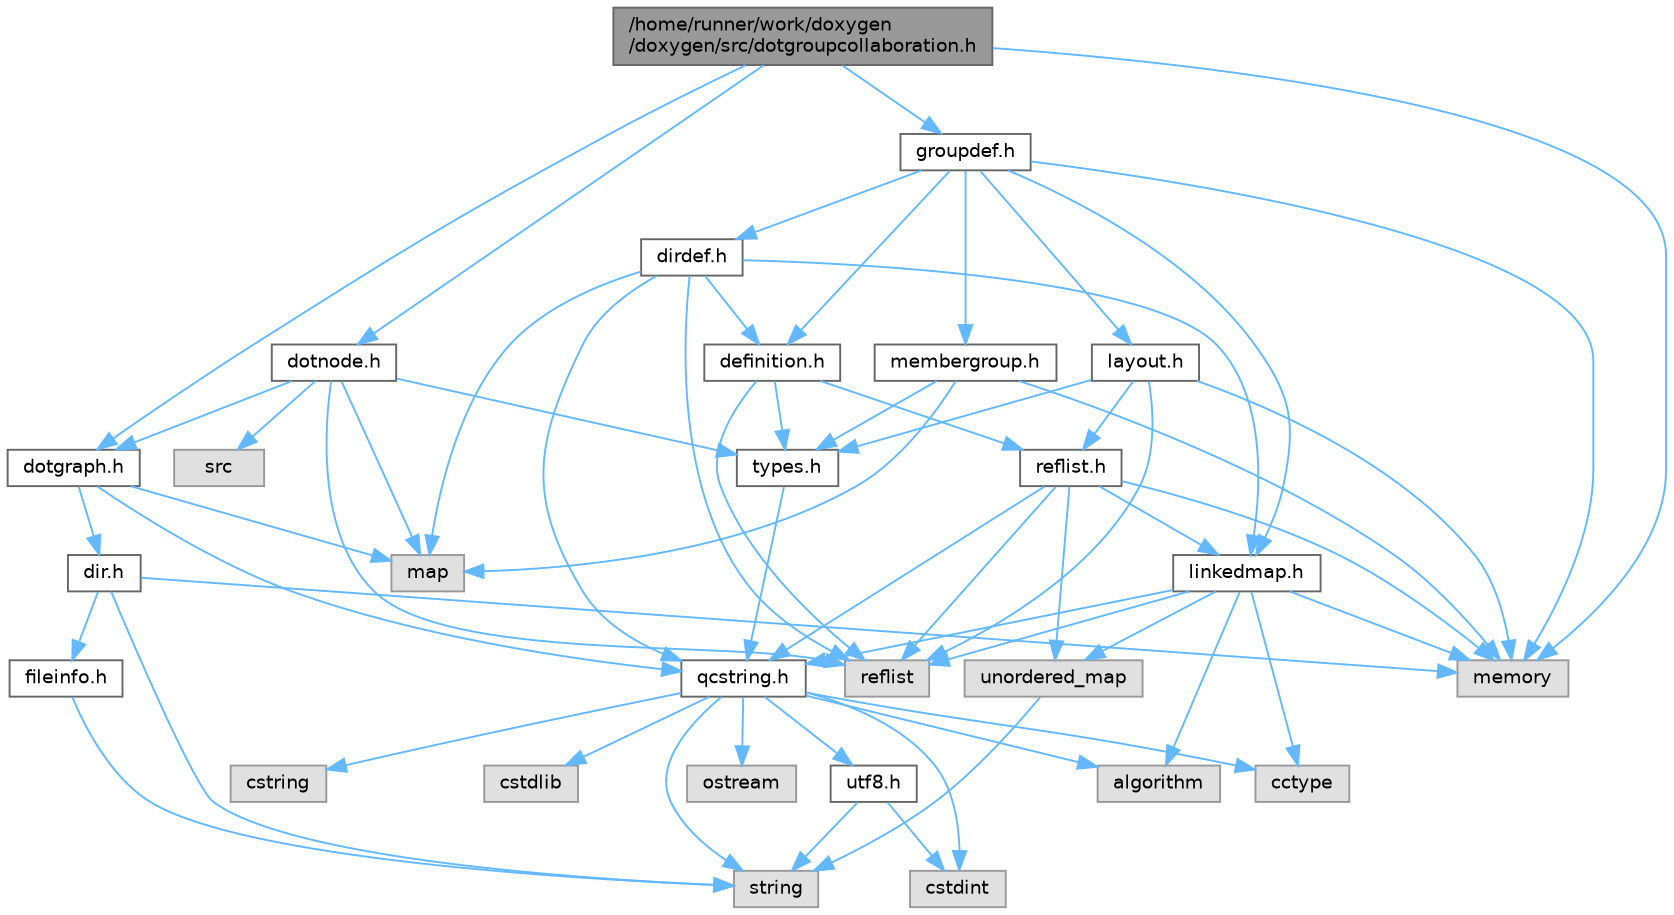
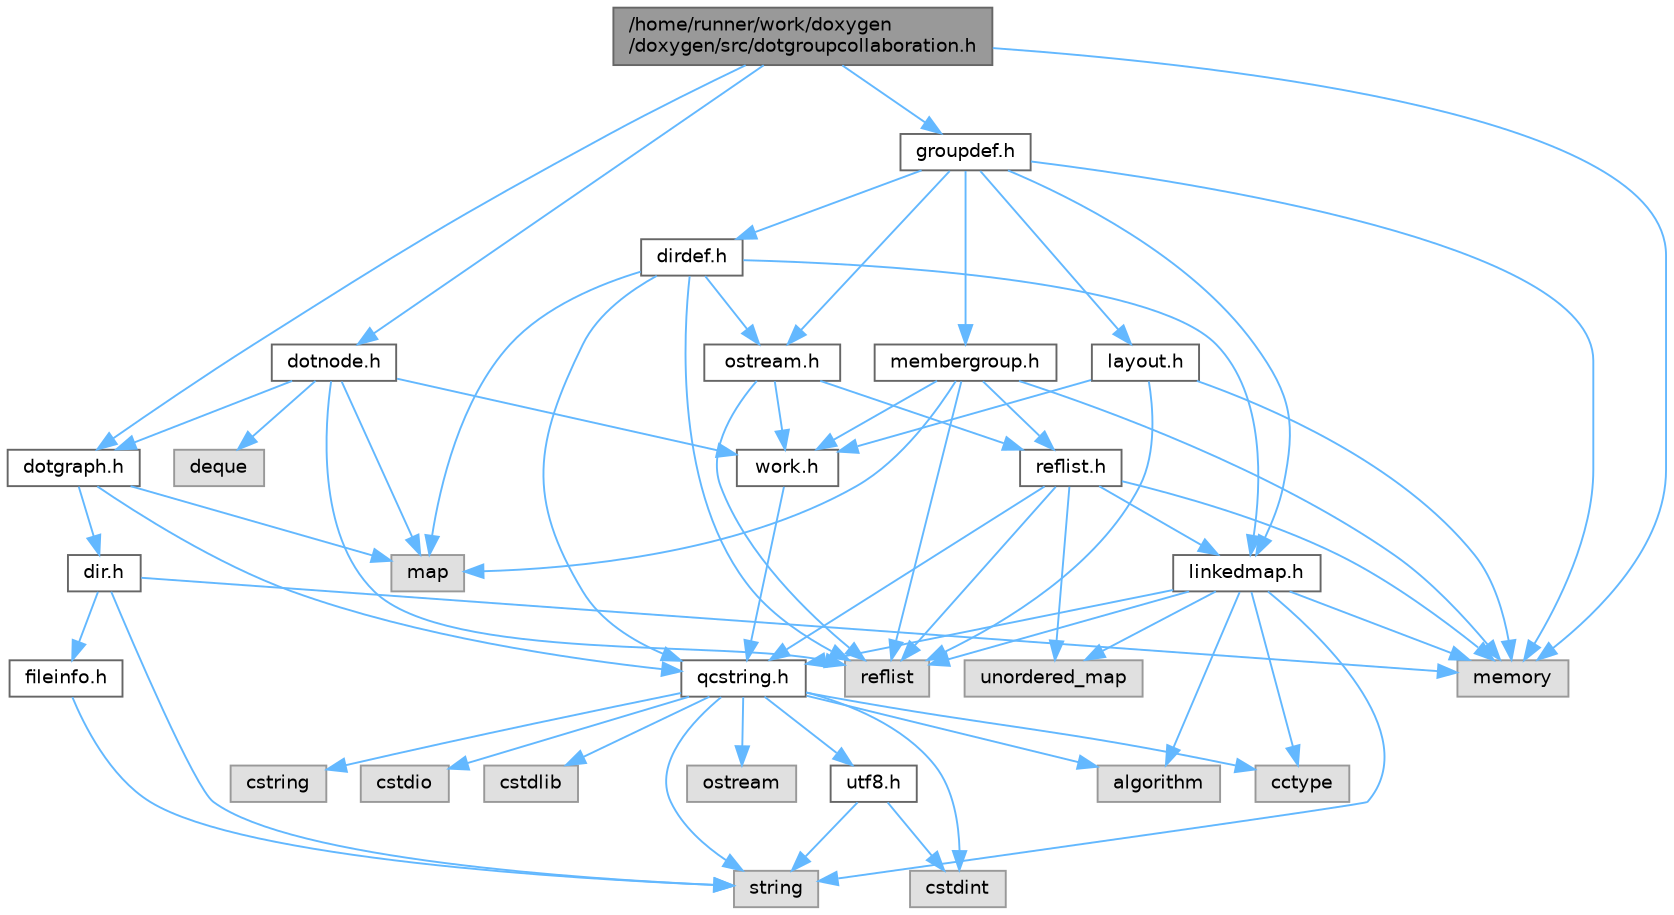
node "definition.h": label "definition.h" -> "ostream.h"
edge "layout.h" -> "reflist.h": now "membergroup.h" -> "reflist.h"
node "src": label "src" -> "deque"
node "types.h": label "types.h" -> "work.h"
edge "membergroup.h" -> "reflist": added
node "cstdio": added
edge "unordered_map" -> "string": now "linkedmap.h" -> "string"
